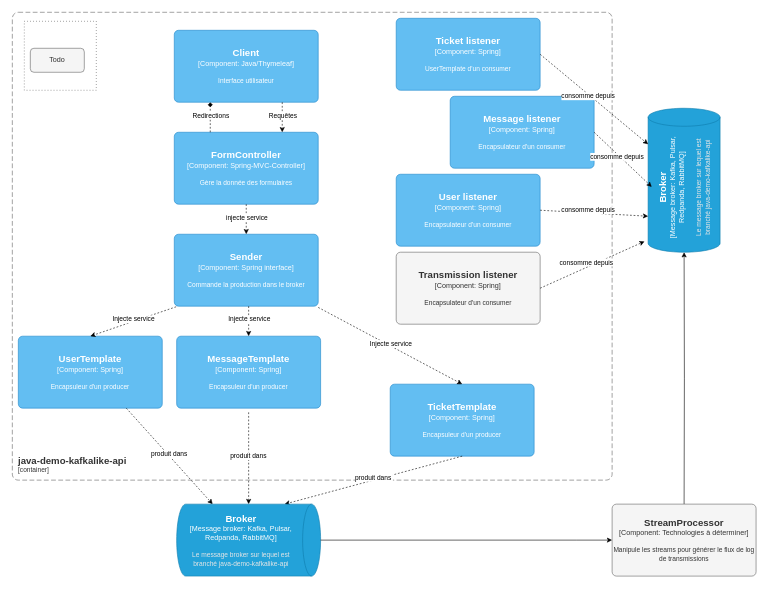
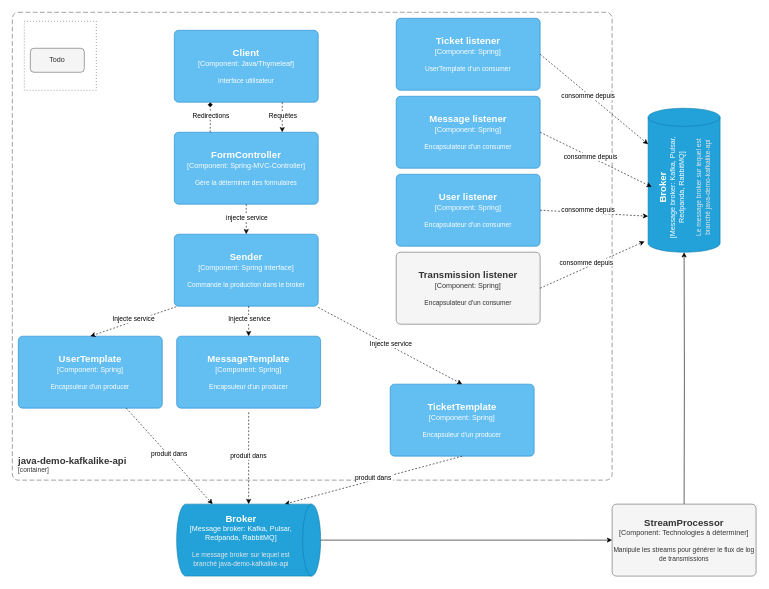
node "Message listener [Component: Spring] Encapsulateur d'un consumer": moved (522, 132) -> (468, 132)
node "FormController [Component: Spring-MVC-Controller] Gère la donnée des formulaires": label "FormController [Component: Spring-MVC-Controller] Gère la donnée des formulaires" -> "FormController [Component: Spring-MVC-Controller] Gère la déterminer des formulaires"
